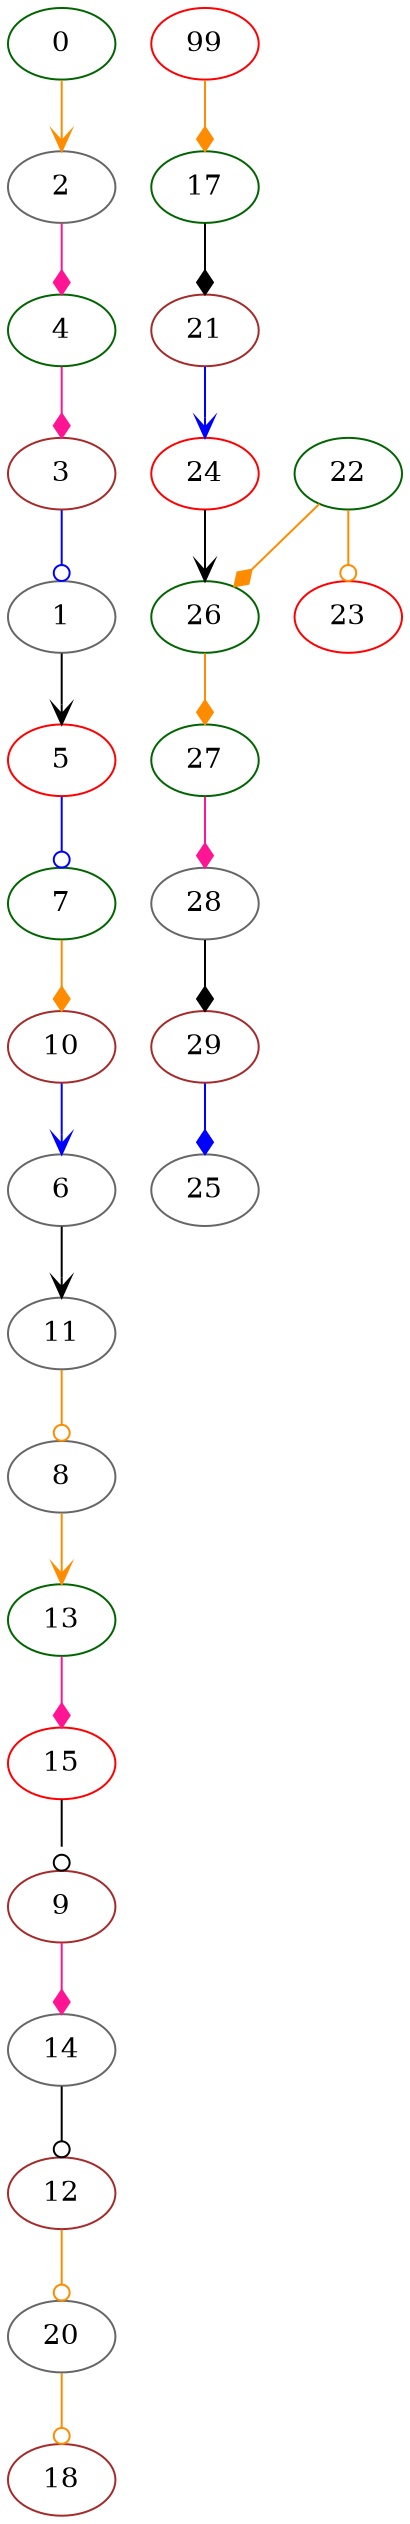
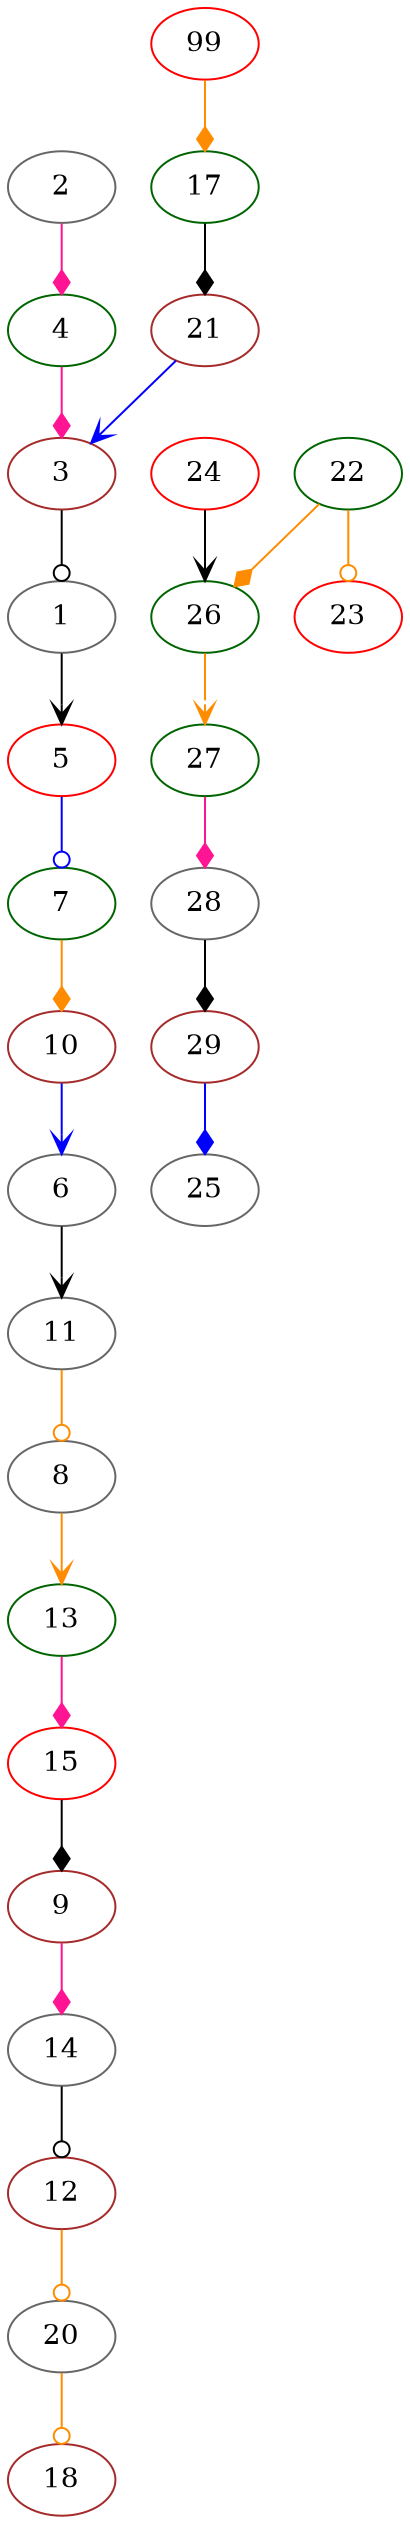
node "0": removed
edge "21" -> "24": now "21" -> "3"
edge "3" -> "1": color blue -> black
edge "26" -> "27": arrowhead diamond -> vee
edge "15" -> "9": arrowhead odot -> diamond
